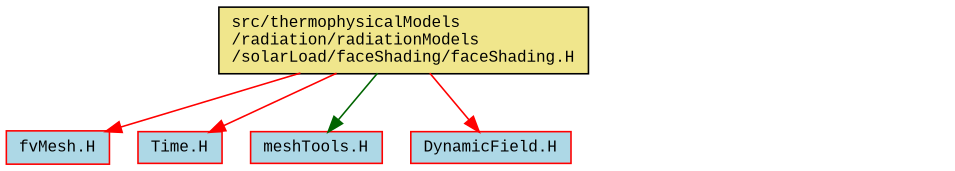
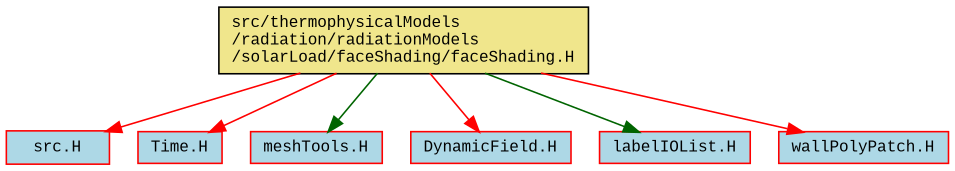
node "fvMesh.H": label "fvMesh.H" -> "src.H"
node "labelIOList.H": added
node "wallPolyPatch.H": added
